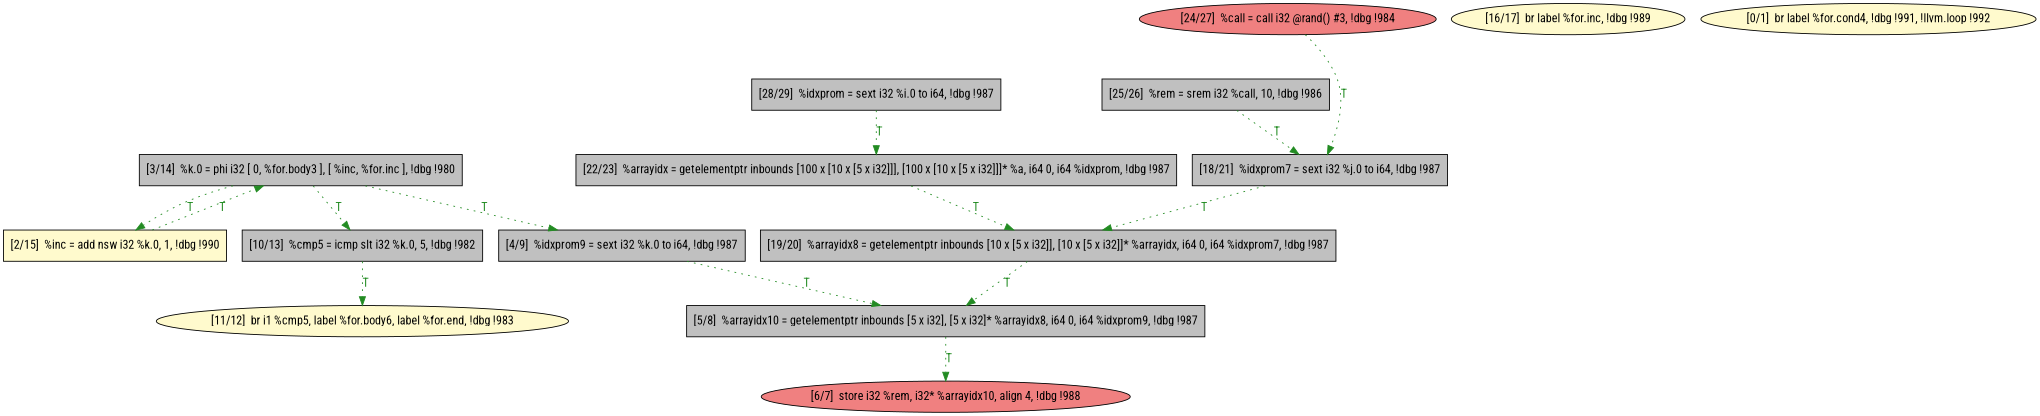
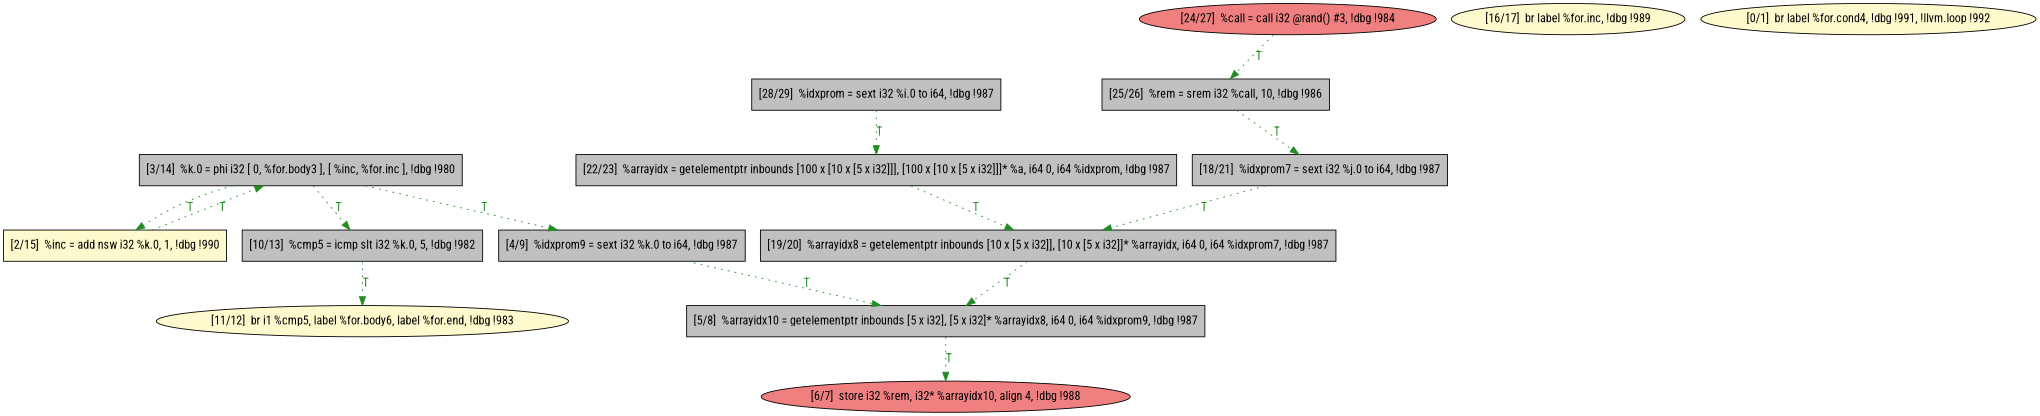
edge "[24/27]  %call = call i32 @rand() #3, !dbg !984" -> "[18/21]  %idxprom7 = sext i32 %j.0 to i64, !dbg !987": now "[24/27]  %call = call i32 @rand() #3, !dbg !984" -> "[25/26]  %rem = srem i32 %call, 10, !dbg !986"
